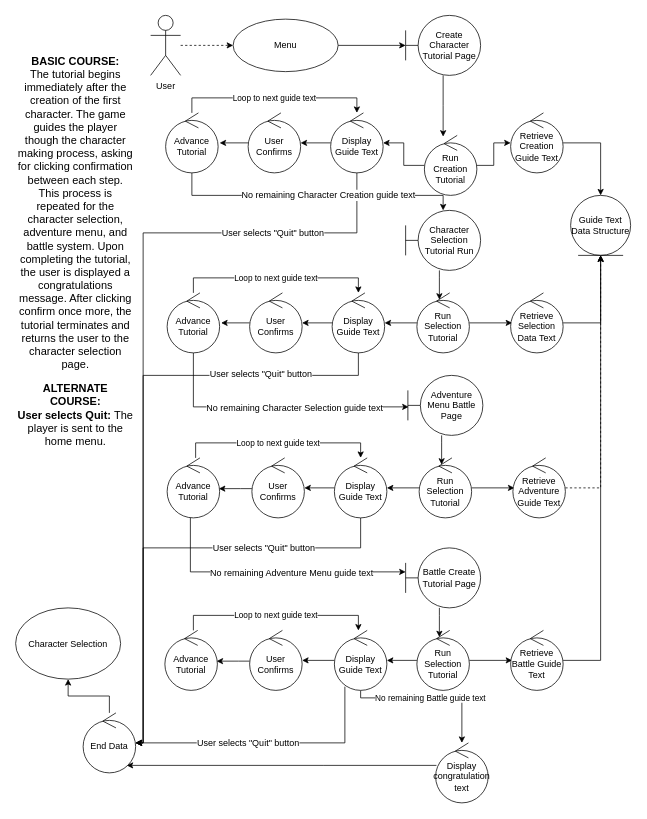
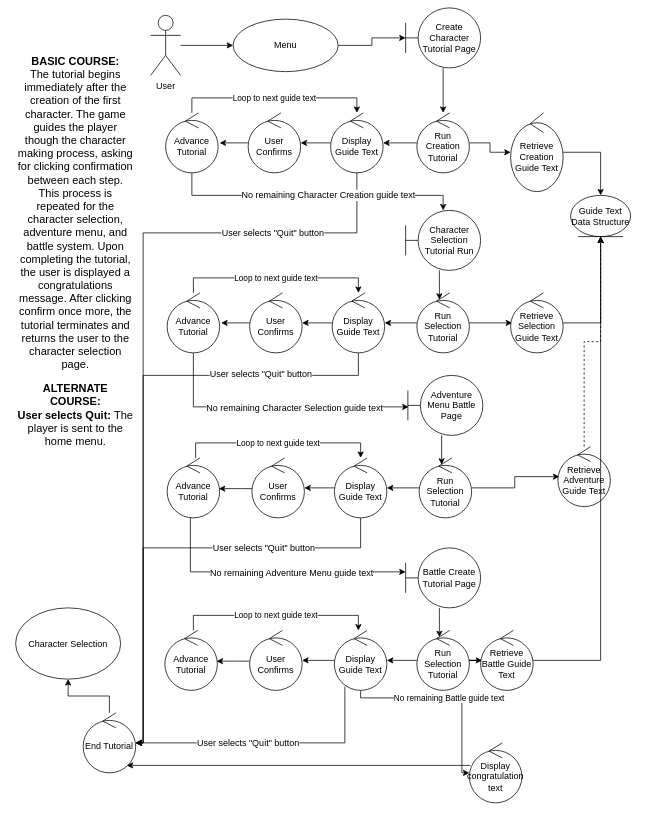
edge "User" -> "Menu": style dashed -> solid
node "Create Character Tutorial Page": moved (443, 45) -> (443, 38)
node "Retrieve Creation Guide Text": size 53x60 -> 53x79
node "Run Creation Tutorial": moved (450, 165) -> (443, 143)
node "Guide Text Data Structure": size 60x60 -> 60x41
node "Retrieve Selection Data Text": label "Retrieve Selection Data Text" -> "Retrieve Selection Guide Text"
node "Retrieve Adventure Guide Text": moved (539, 488) -> (584, 477)
node "Retrieve Battle Guide Text": moved (537, 660) -> (507, 660)
node "End Data": label "End Data" -> "End Tutorial"
node "Display congratulation text": moved (462, 773) -> (495, 773)
